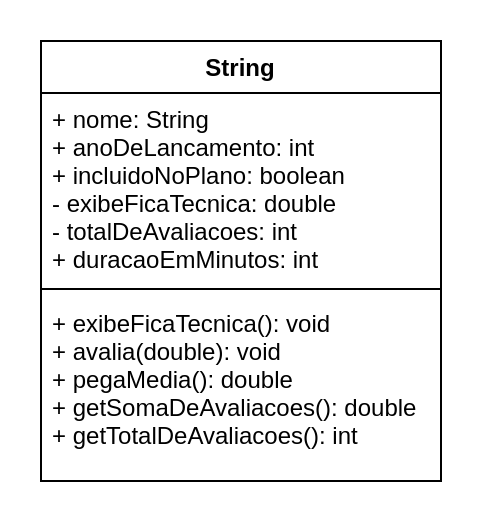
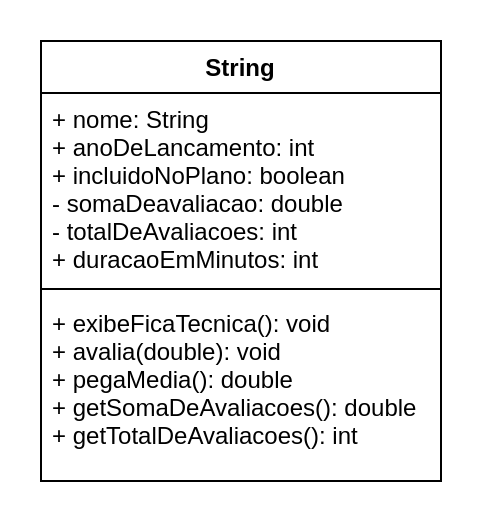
node "+ nome: String + anoDeLancamento: int + incluidoNoPlano: boolean - exibeFicaTecnica: double - totalDeAvaliacoes: int + duracaoEmMinutos: int": label "+ nome: String + anoDeLancamento: int + incluidoNoPlano: boolean - exibeFicaTecnica: double - totalDeAvaliacoes: int + duracaoEmMinutos: int" -> "+ nome: String + anoDeLancamento: int + incluidoNoPlano: boolean - somaDeavaliacao: double - totalDeAvaliacoes: int + duracaoEmMinutos: int"
